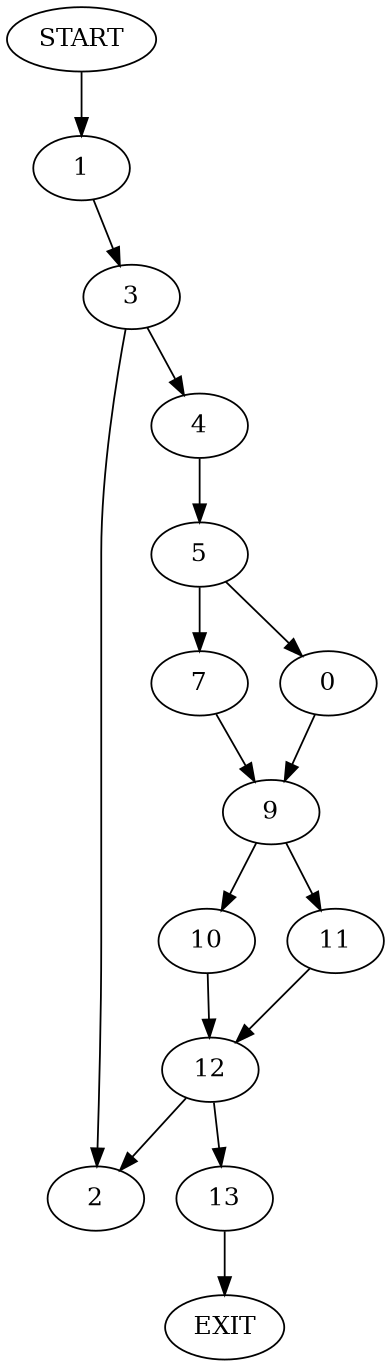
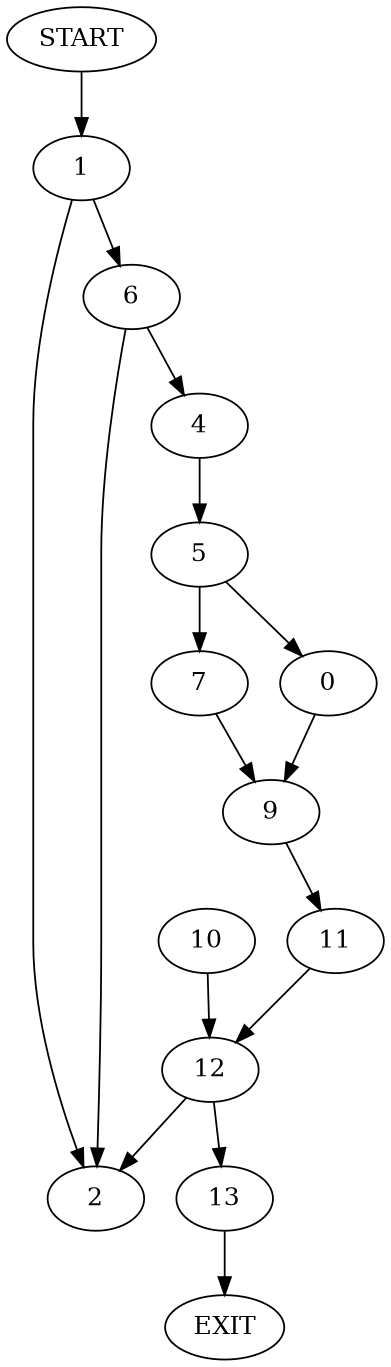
node "3": label "3" -> "6"
edge "1" -> "2": added
edge "9" -> "10": removed
